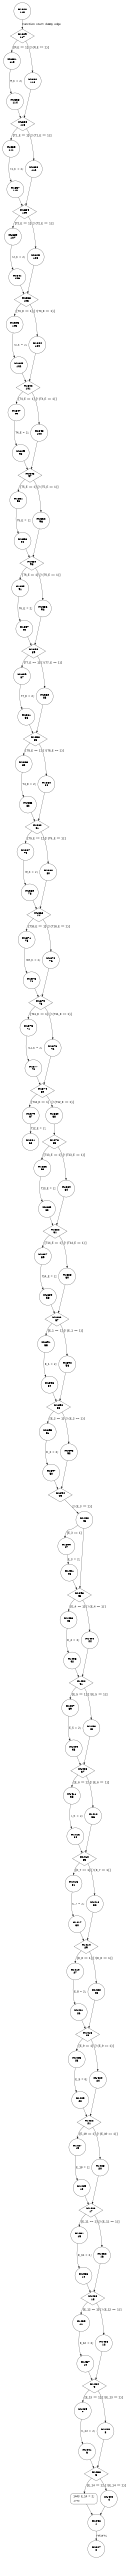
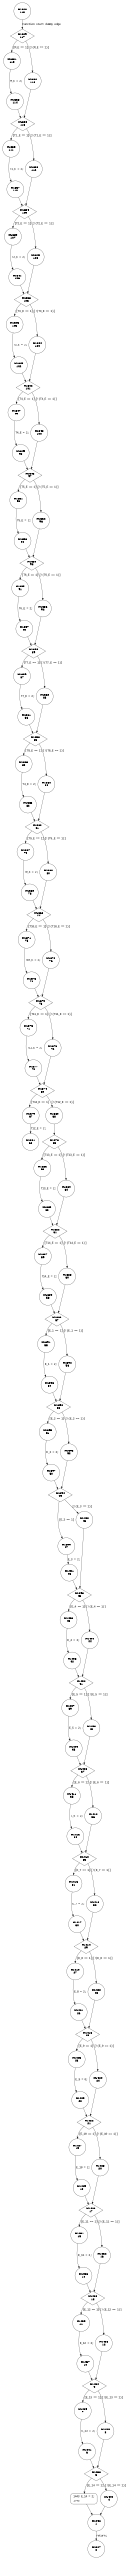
edge "N1400 48" -> "N1399 47": now "N1394 49" -> "N1399 47"
